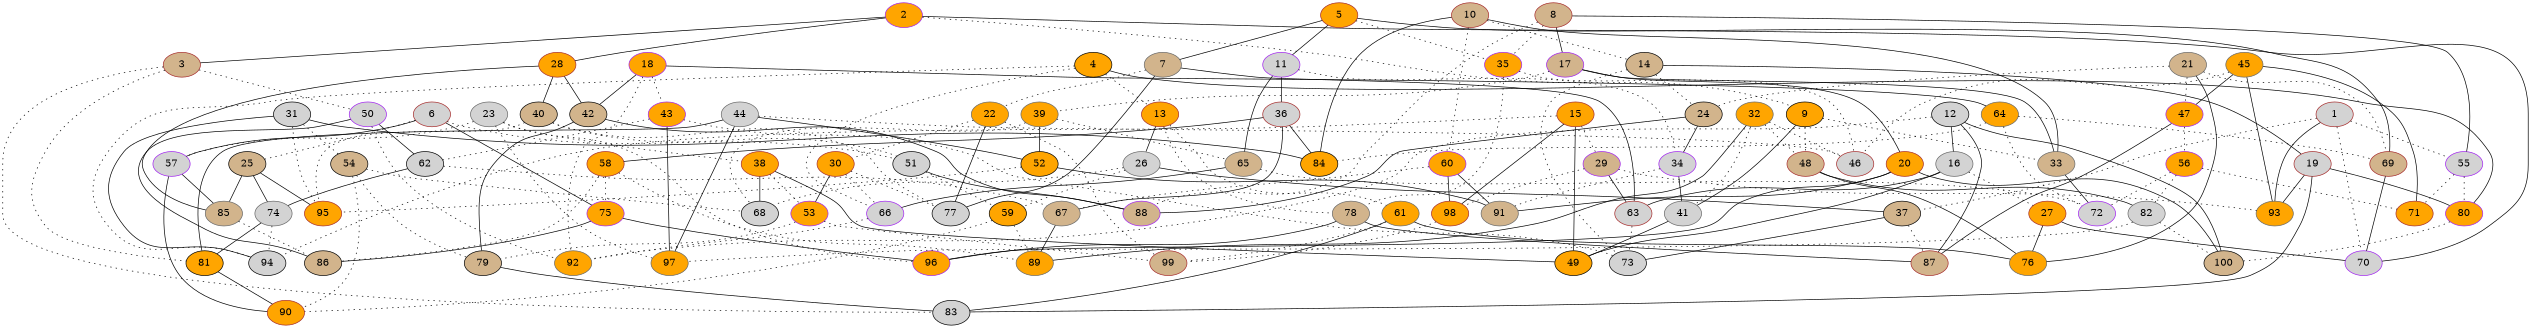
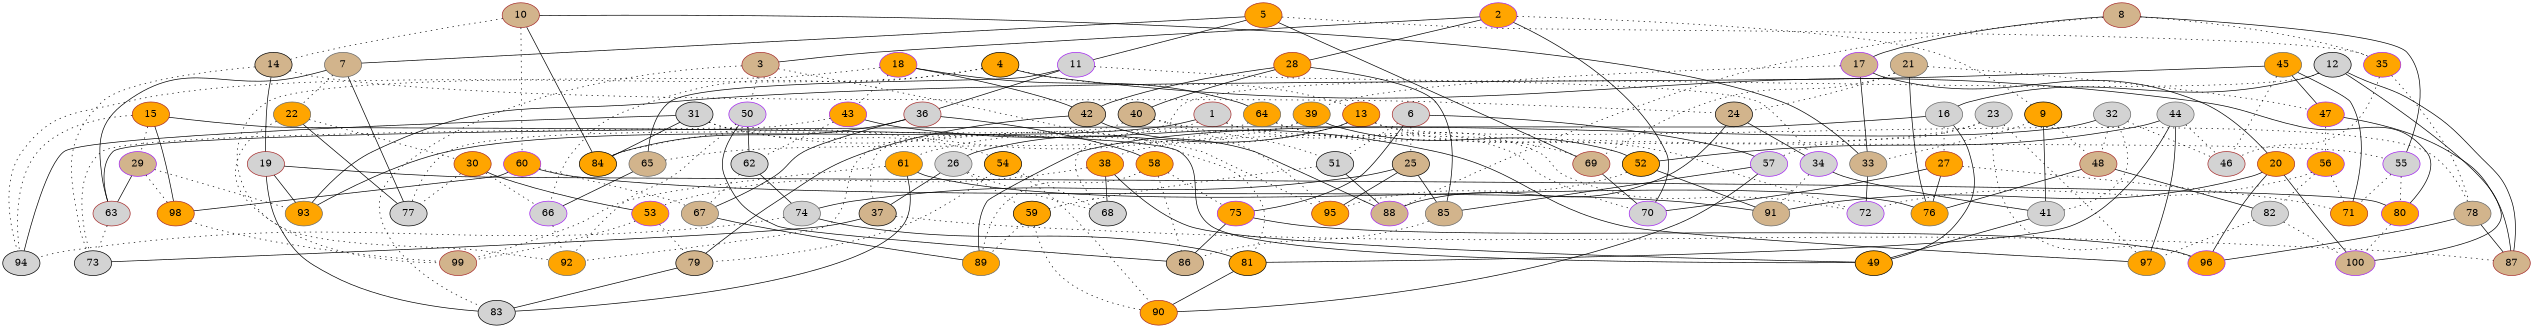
node "32": fillcolor orange -> lightgrey
node "54": fillcolor tan -> orange
edge "65" -- "72": now "13" -- "72"
edge "27" -- "71": added
node "100": color black -> purple
